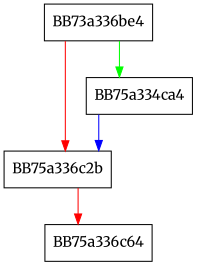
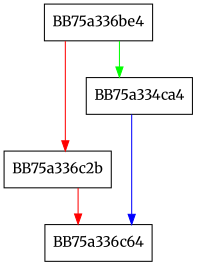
node "BB73a336be4": label "BB73a336be4" -> "BB75a336be4"
edge "BB75a334ca4" -> "BB75a336c2b": now "BB75a334ca4" -> "BB75a336c64"
